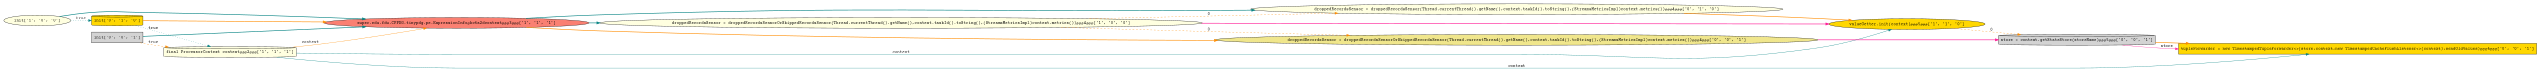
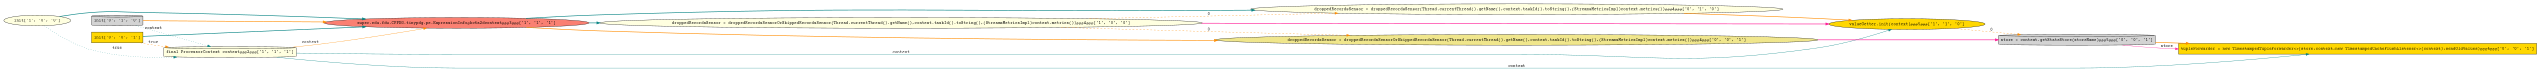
edge "init['1', '0', '0']" -> "init['0', '1', '0']": now "init['1', '0', '0']" -> "final ProcessorContext context@@@2@@@['1', '1', '1']"
node "init['0', '1', '0']": fillcolor gold -> lightgrey
edge "init['0', '1', '0']" -> "final ProcessorContext context@@@2@@@['1', '1', '1']": label "true" -> "context"
node "init['0', '0', '1']": fillcolor lightgrey -> gold
